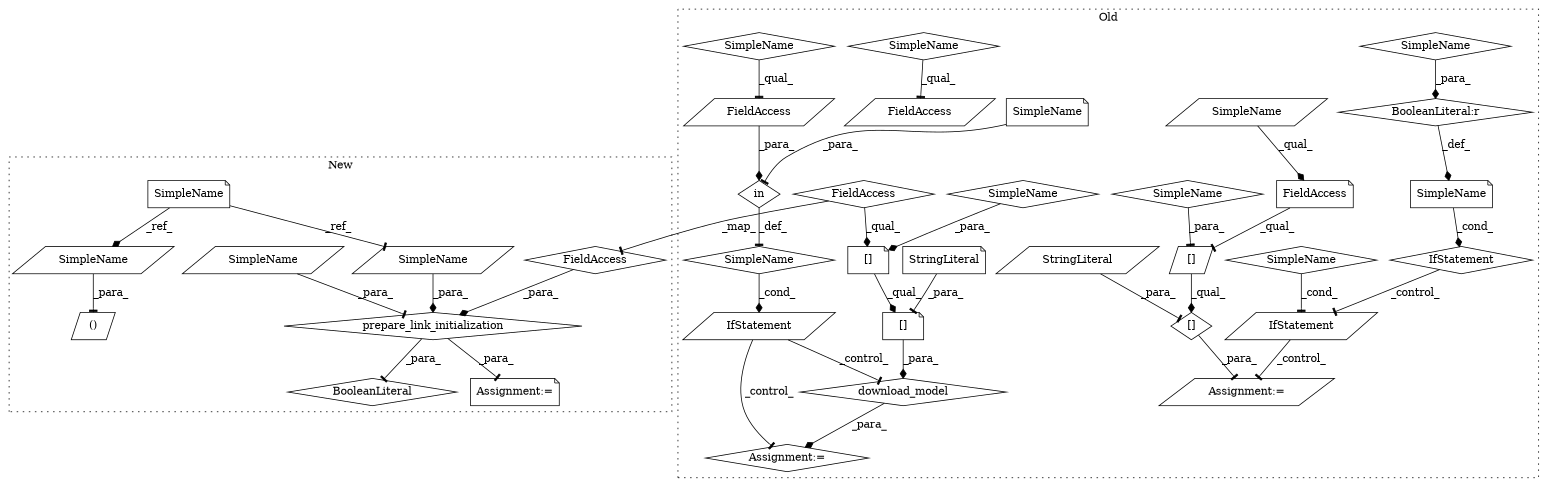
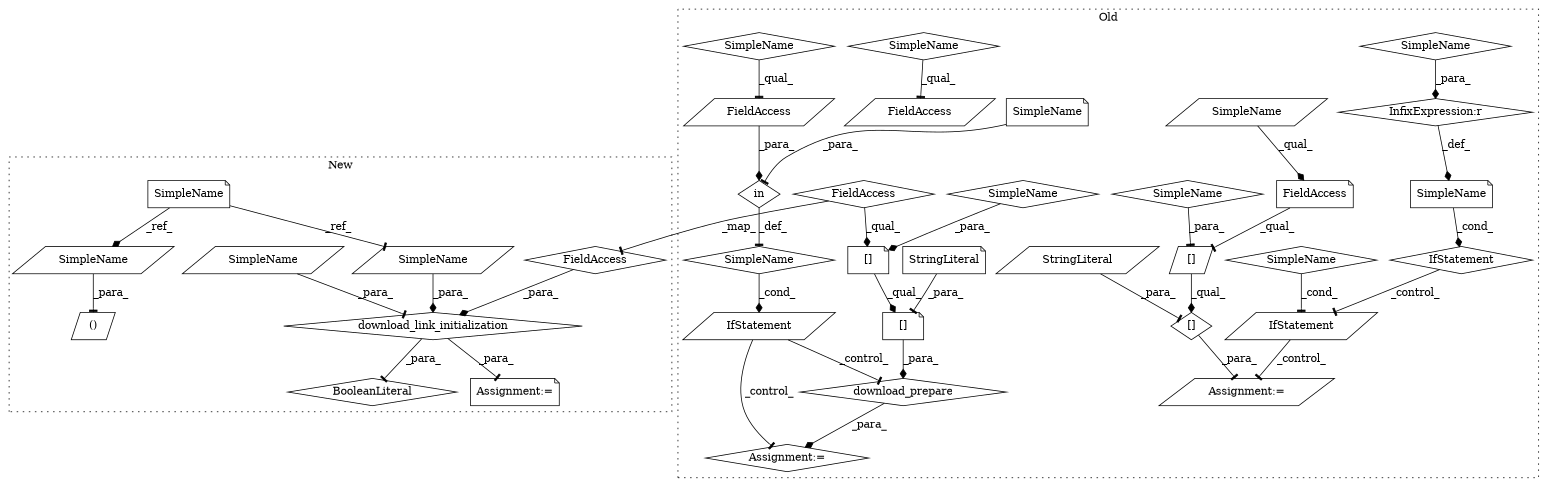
node "BooleanLiteral:r": label "BooleanLiteral:r" -> "InfixExpression:r"
node "prepare_link_initialization": label "prepare_link_initialization" -> "download_link_initialization"
node "download_model": label "download_model" -> "download_prepare"
